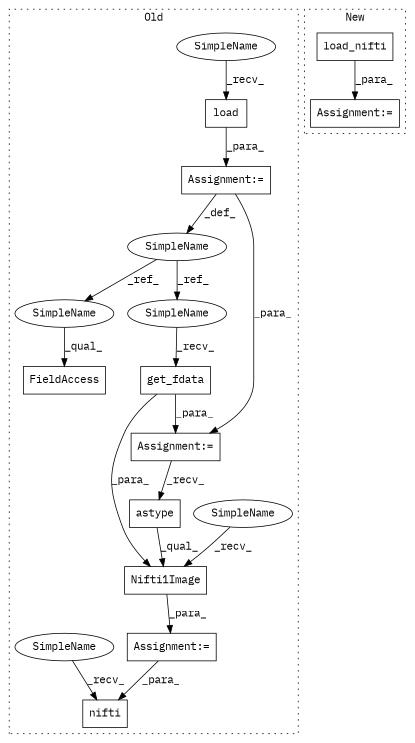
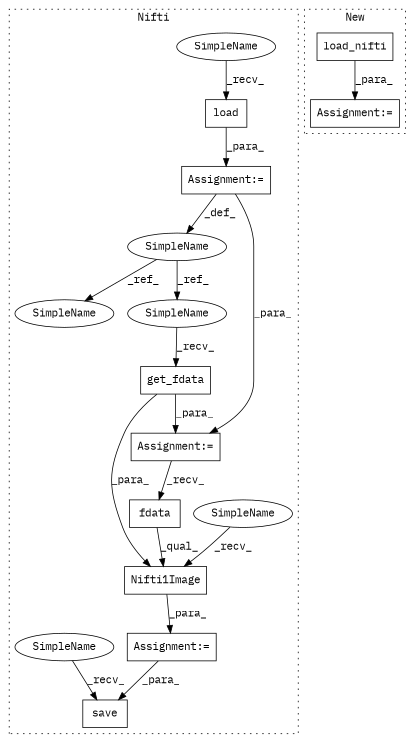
cluster "Old": label "Old" -> "Nifti"
node "FieldAccess": removed
node "astype": label "astype" -> "fdata"
node "nifti": label "nifti" -> "save"
